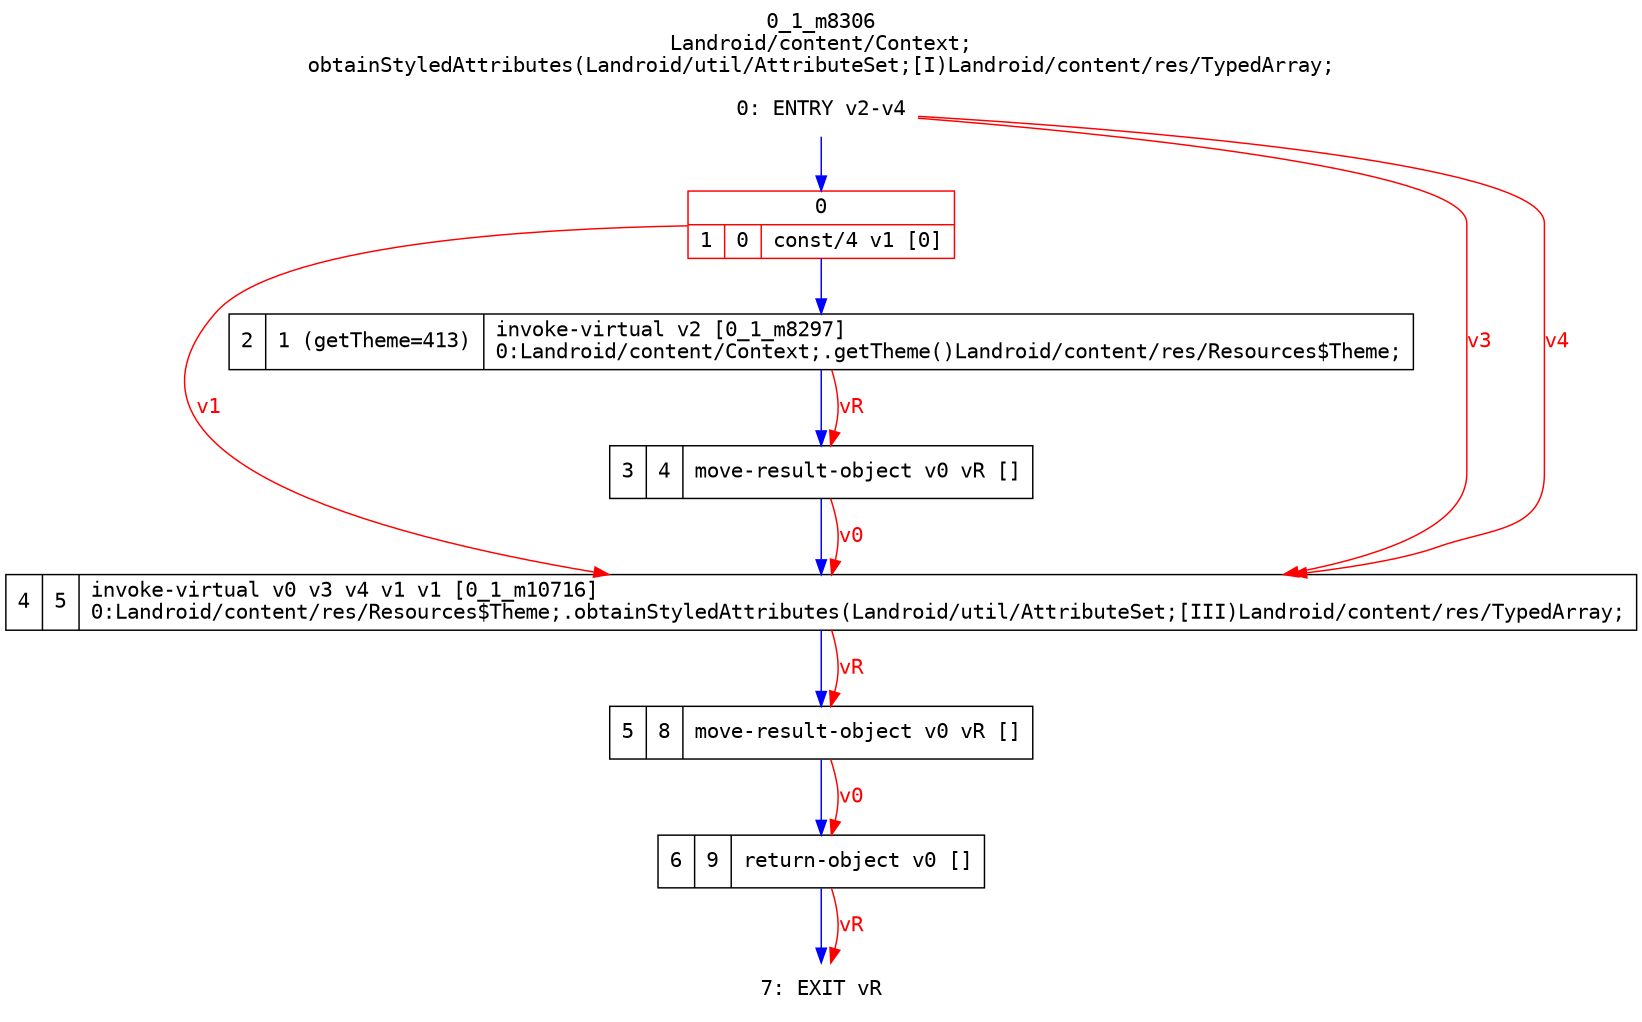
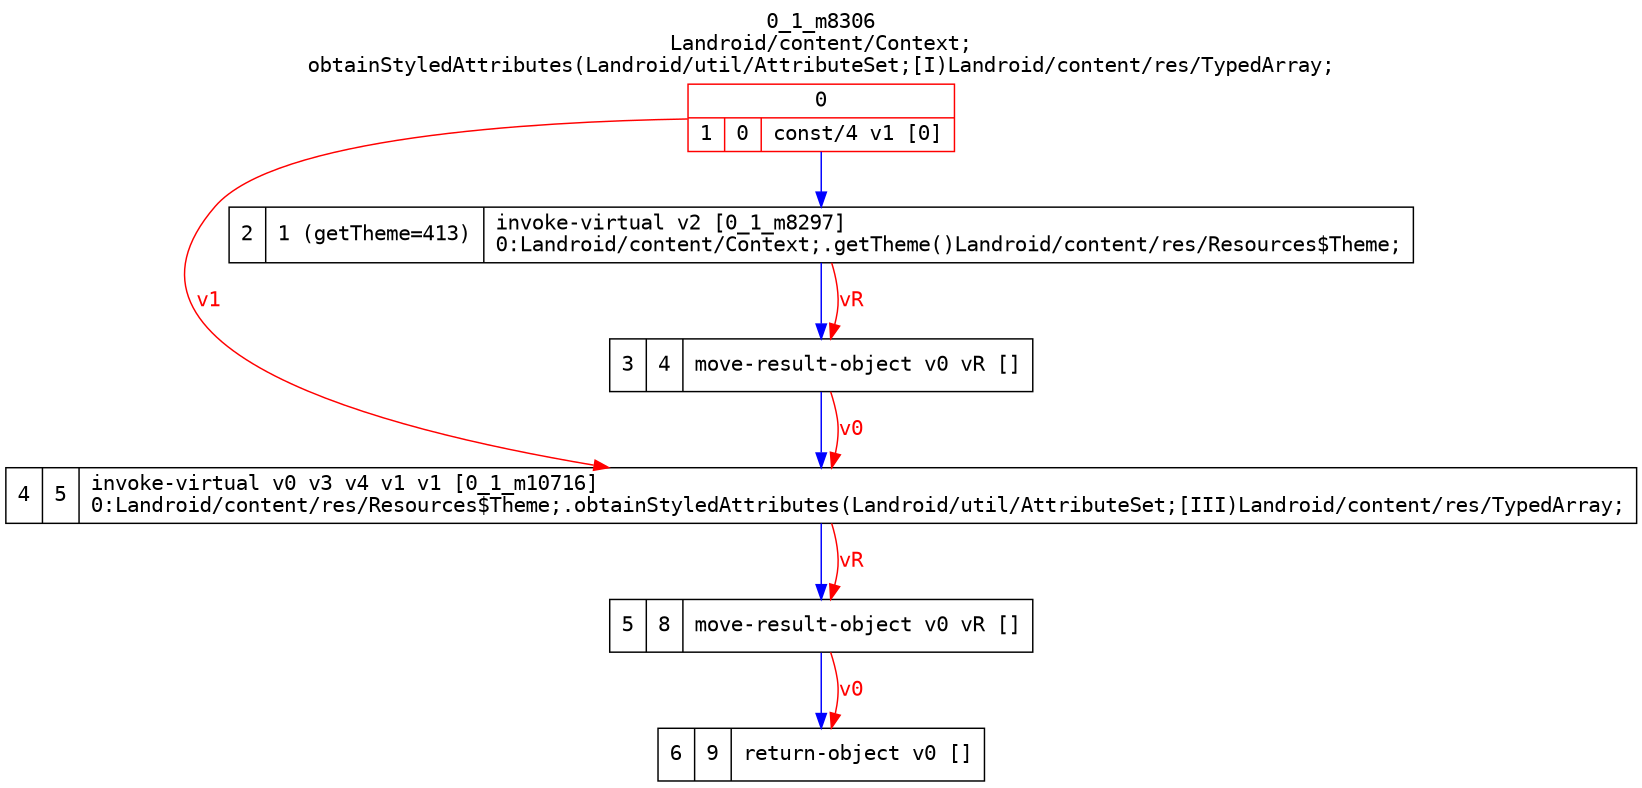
node "0: ENTRY v2-v4": removed
node "7: EXIT vR": removed
